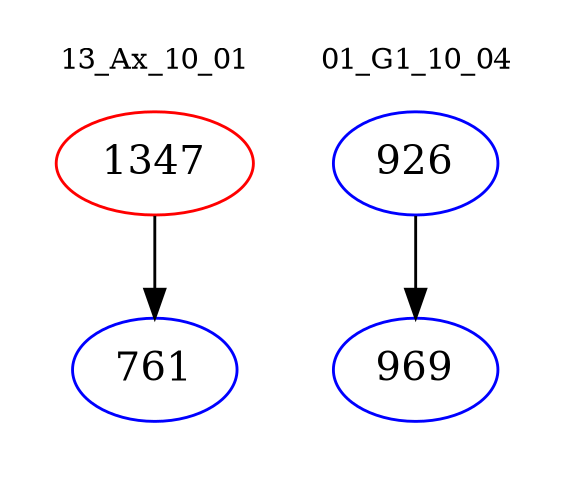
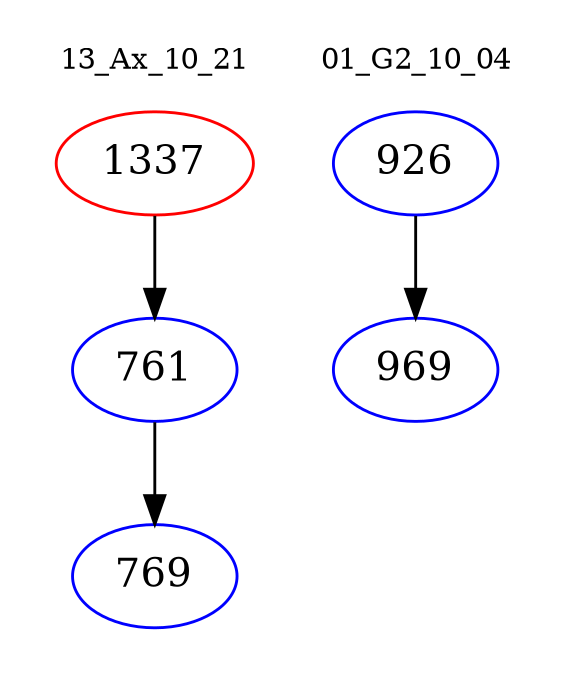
cluster "13_Ax_10_01": label "13_Ax_10_01" -> "13_Ax_10_21"
cluster "01_G1_10_04": label "01_G1_10_04" -> "01_G2_10_04"
node "1347": label "1347" -> "1337"
node "769": added
